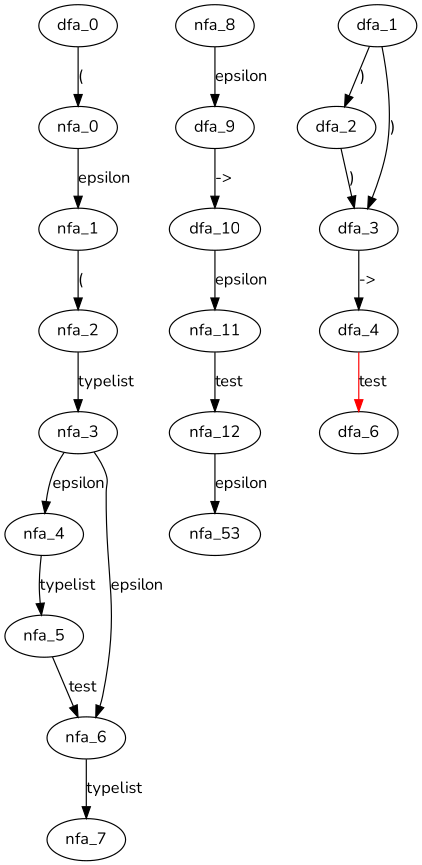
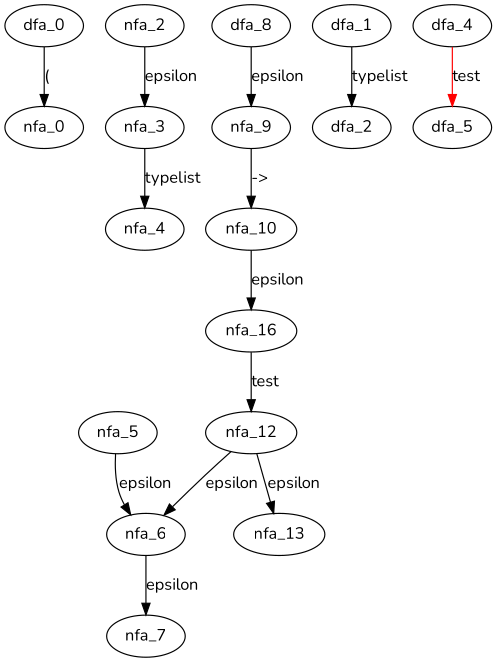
node "nfa_8": label "nfa_8" -> "dfa_8"
edge "dfa_1" -> "dfa_2": label ")" -> "typelist"
node "dfa_9": label "dfa_9" -> "nfa_9"
node "nfa_1": removed
node "dfa_10": label "dfa_10" -> "nfa_10"
node "dfa_3": removed
node "nfa_11": label "nfa_11" -> "nfa_16"
edge "nfa_2" -> "nfa_3": label "typelist" -> "epsilon"
node "dfa_6": label "dfa_6" -> "dfa_5"
edge "nfa_3" -> "nfa_4": label "epsilon" -> "typelist"
node "nfa_53": label "nfa_53" -> "nfa_13"
edge "nfa_3" -> "nfa_6": now "nfa_12" -> "nfa_6"
edge "nfa_4" -> "nfa_5": removed, label "typelist"
edge "nfa_5" -> "nfa_6": label "test" -> "epsilon"
edge "nfa_6" -> "nfa_7": label "typelist" -> "epsilon"
